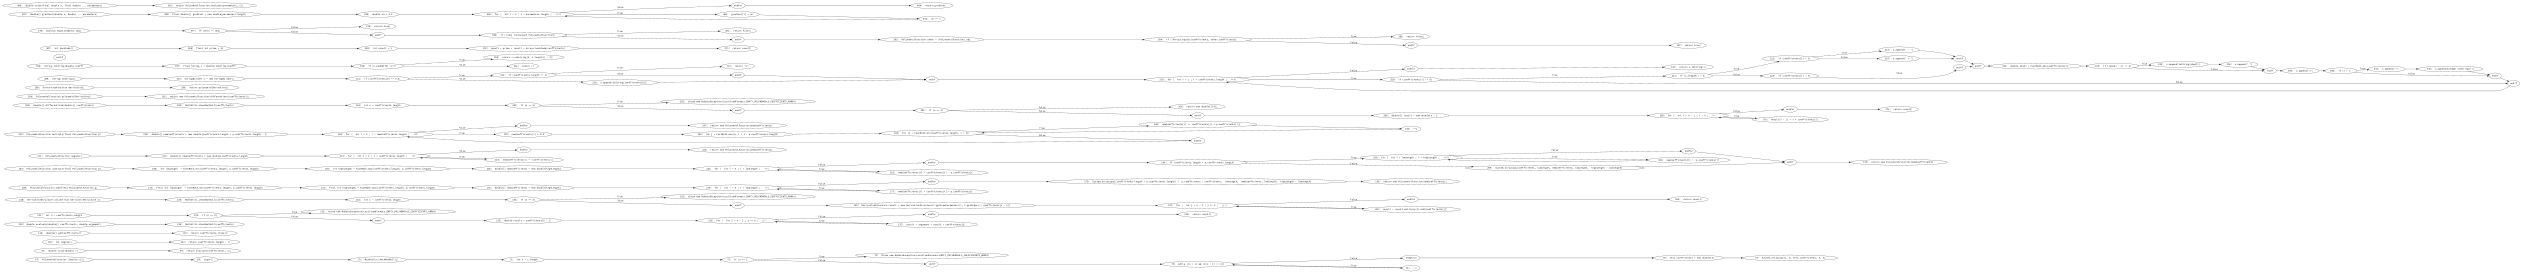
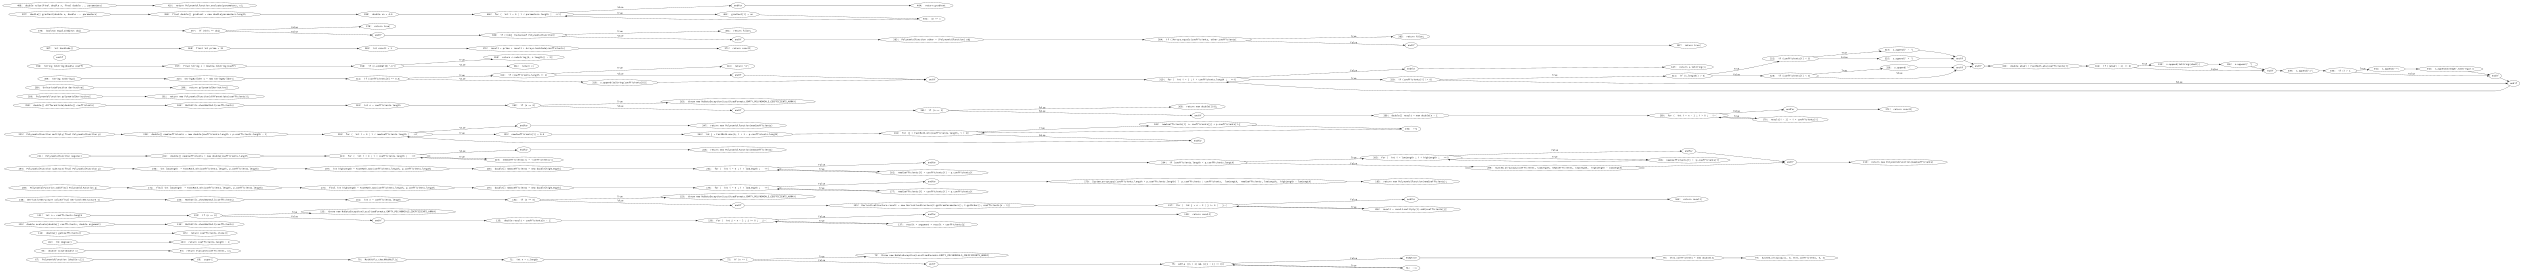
node "329:  s.append('-')": added
